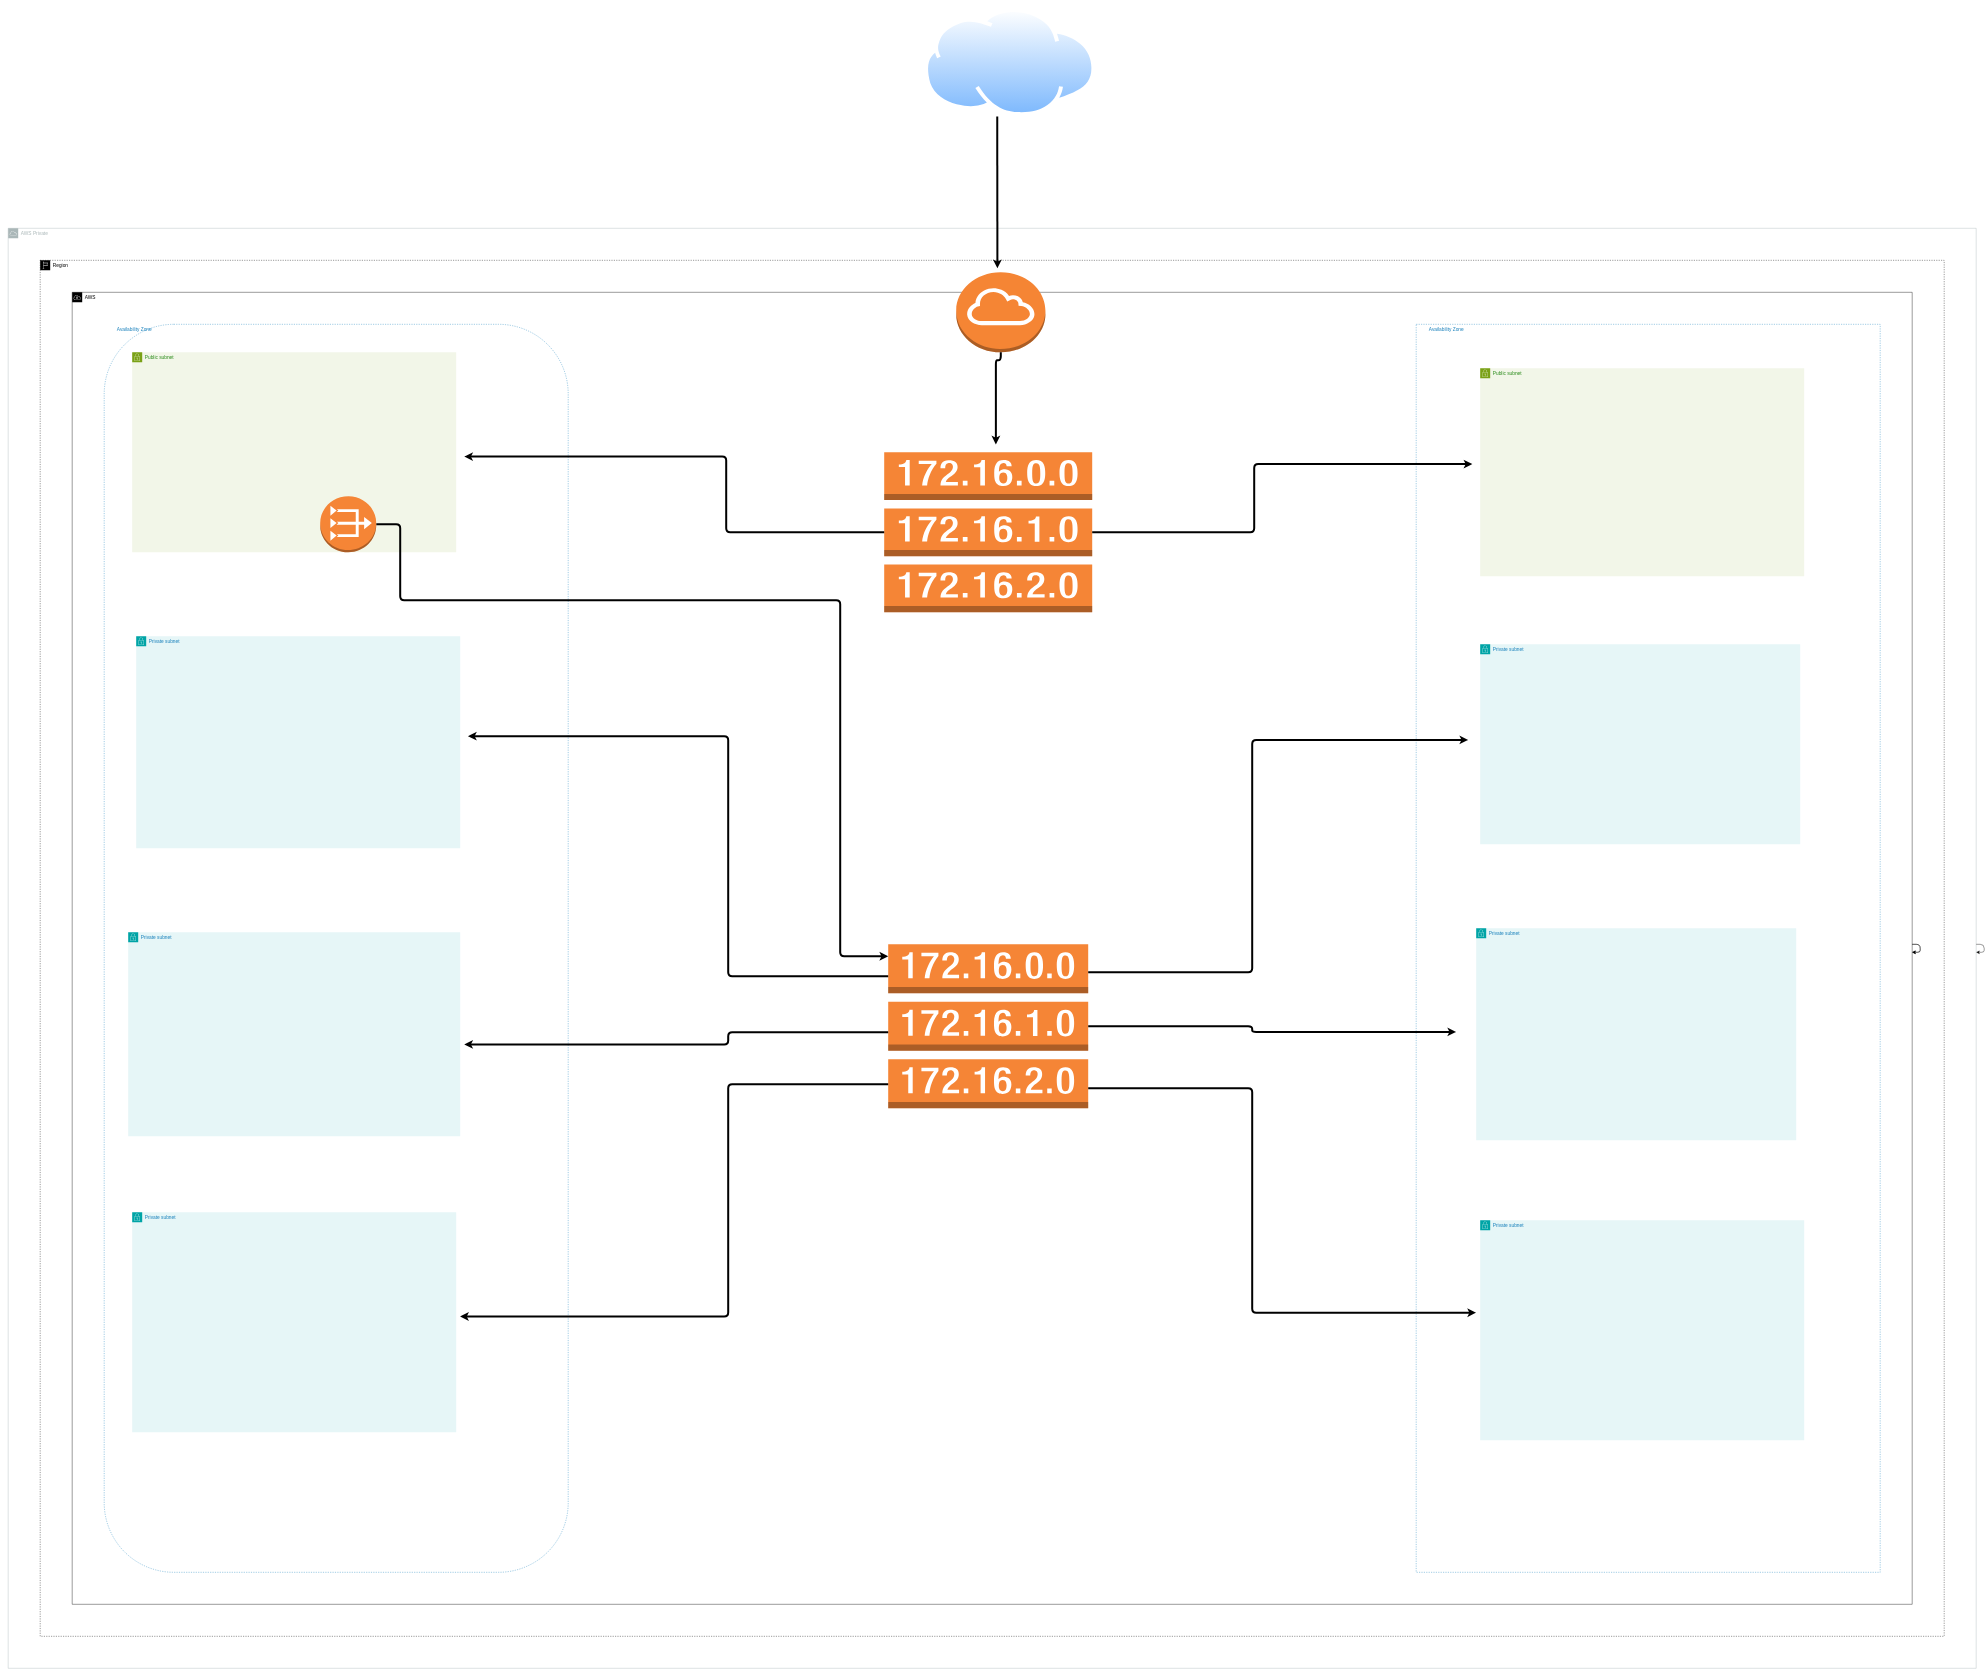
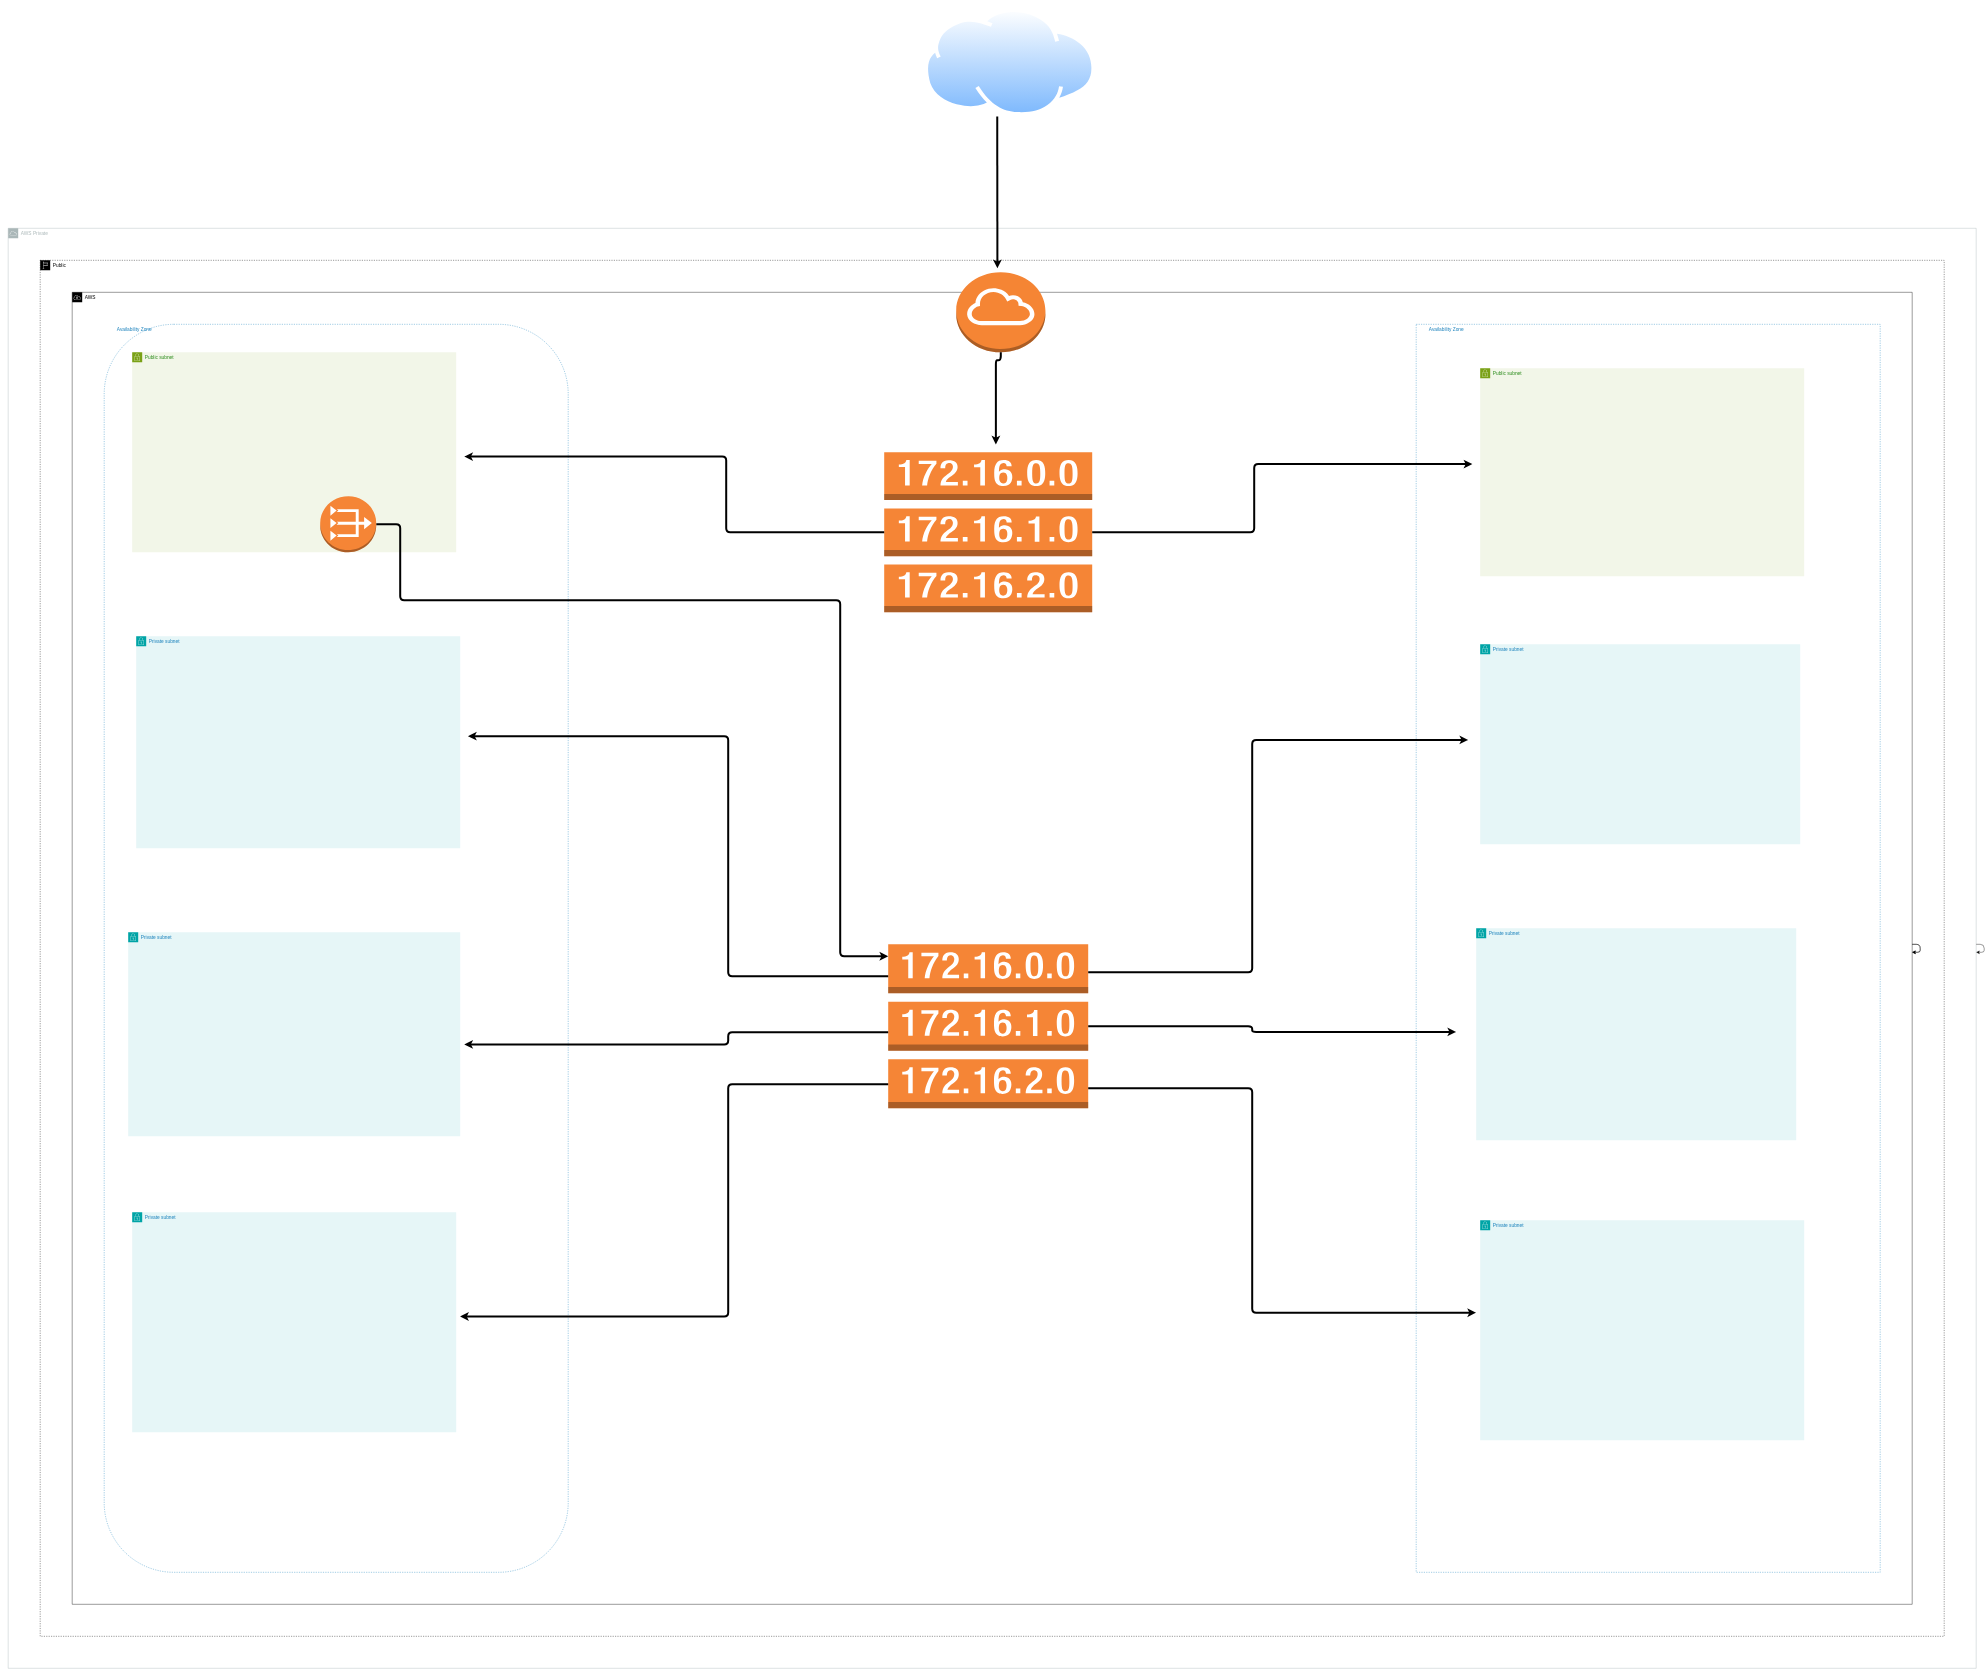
node "Region": label "Region" -> "Public"
